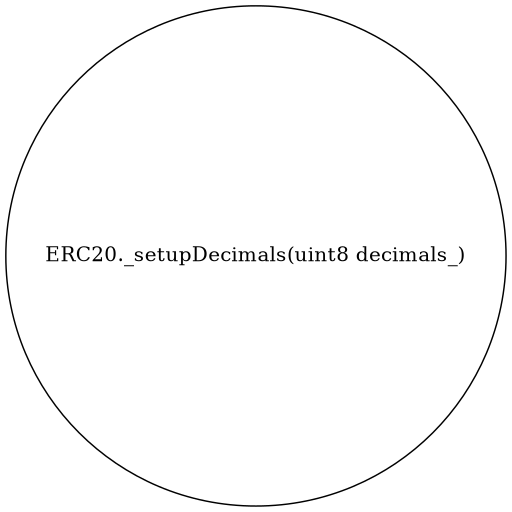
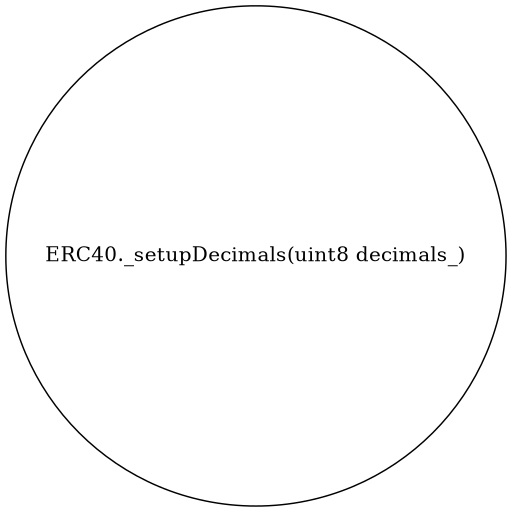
node "ERC20._setupDecimals(uint8 decimals_)": label "ERC20._setupDecimals(uint8 decimals_)" -> "ERC40._setupDecimals(uint8 decimals_)"
